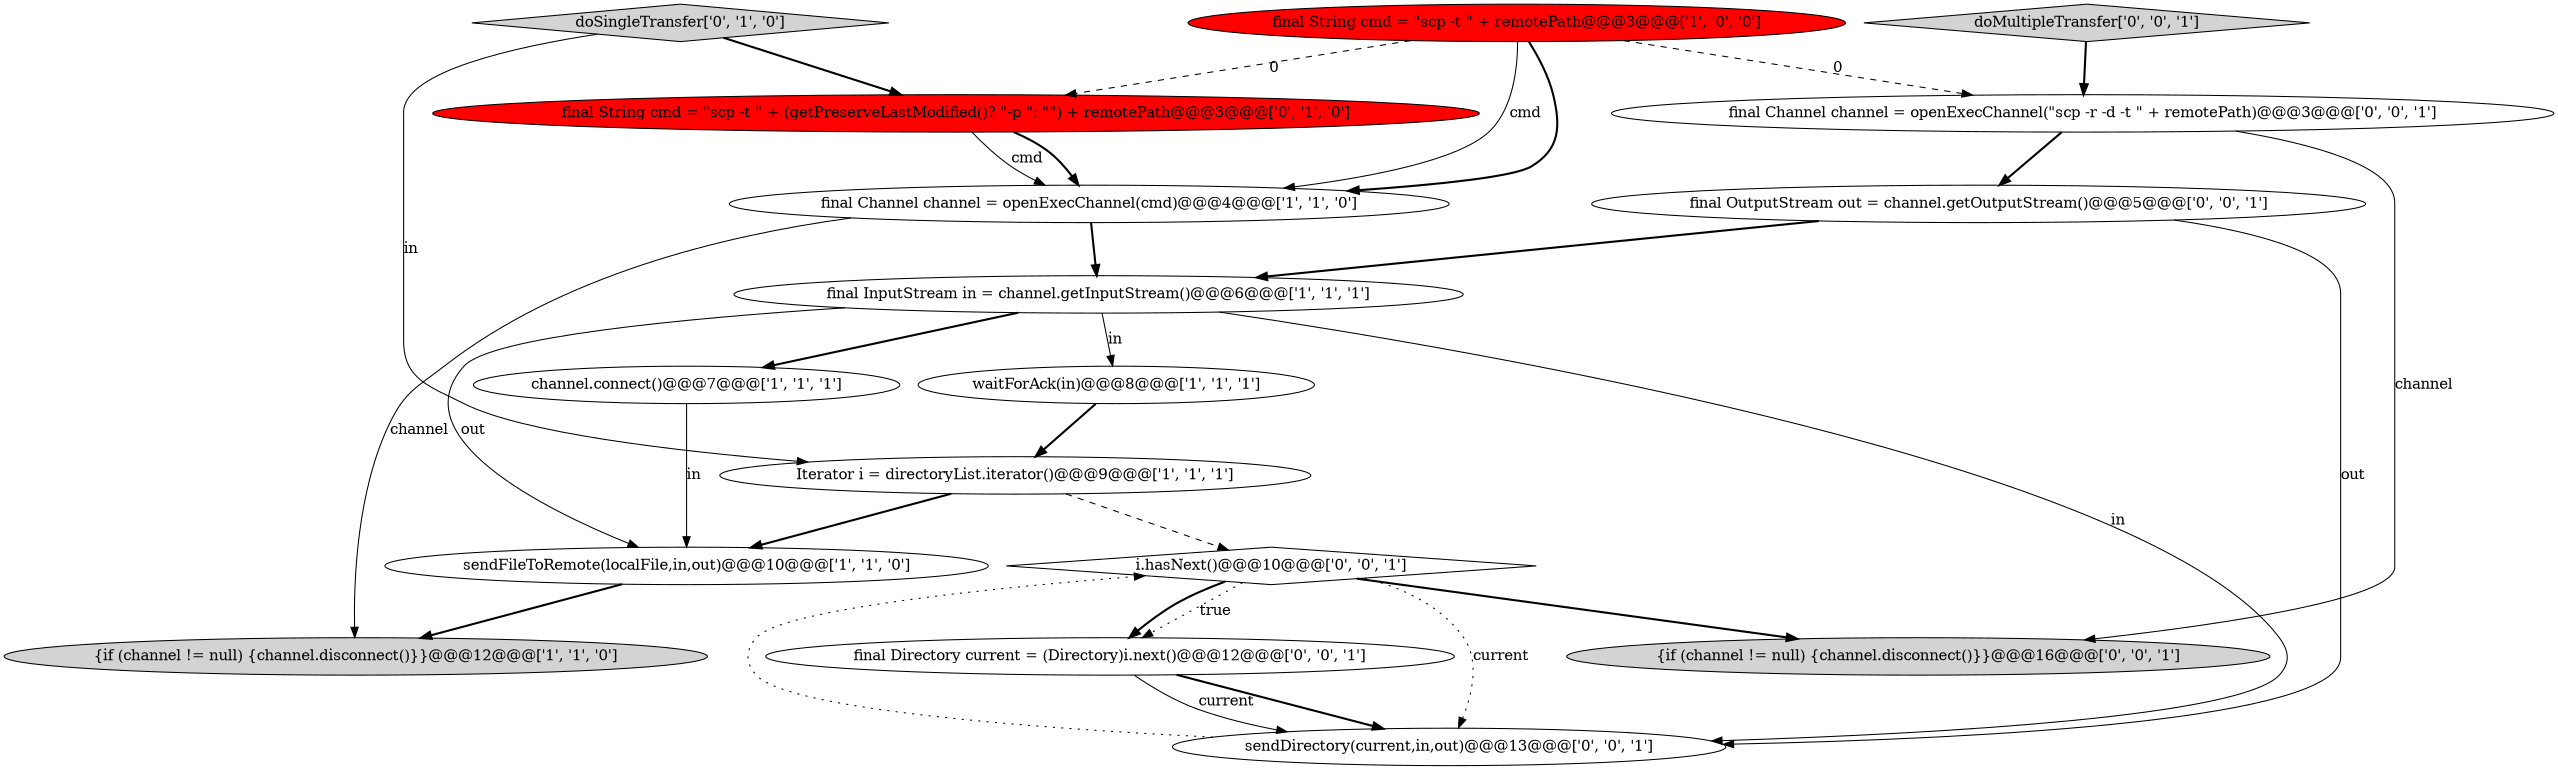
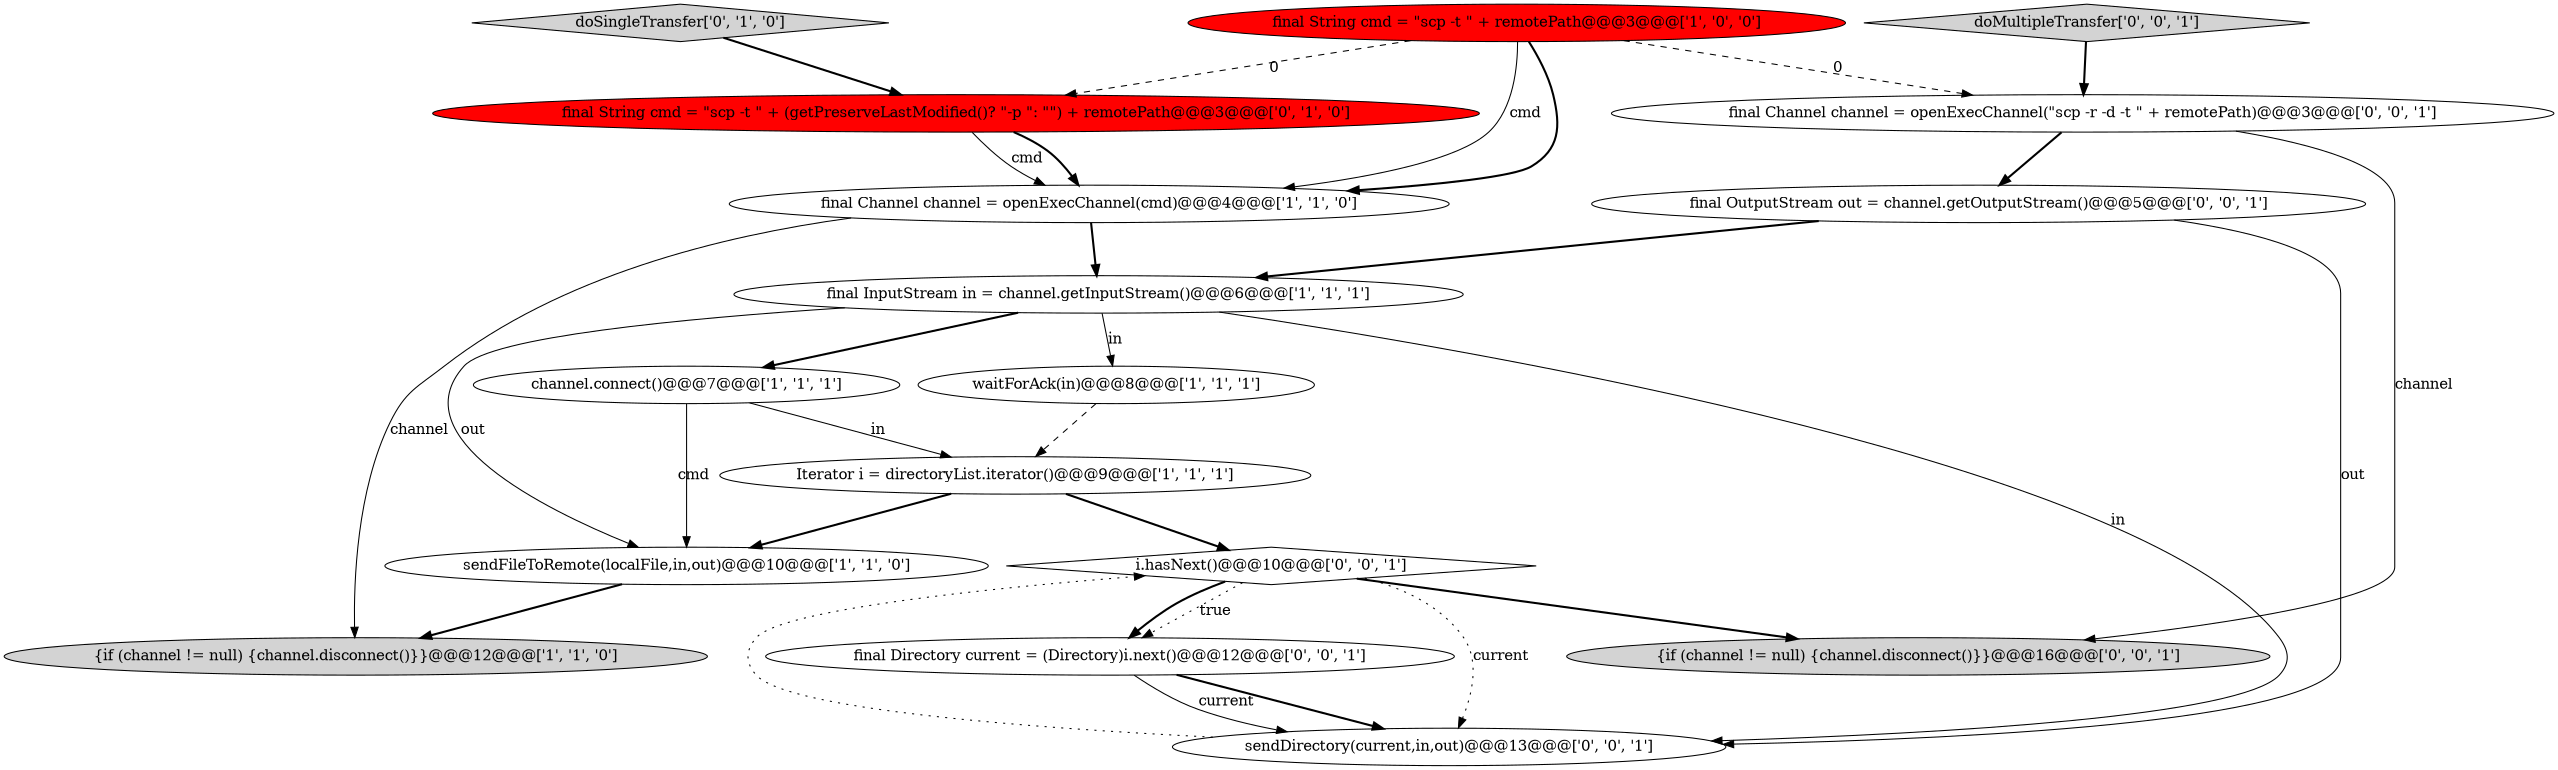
edge "doSingleTransfer['0', '1', '0']" -> "Iterator i = directoryList.iterator()@@@9@@@['1', '1', '1']": now "channel.connect()@@@7@@@['1', '1', '1']" -> "Iterator i = directoryList.iterator()@@@9@@@['1', '1', '1']"
edge "waitForAck(in)@@@8@@@['1', '1', '1']" -> "Iterator i = directoryList.iterator()@@@9@@@['1', '1', '1']": style bold -> dashed
edge "channel.connect()@@@7@@@['1', '1', '1']" -> "sendFileToRemote(localFile,in,out)@@@10@@@['1', '1', '0']": label "in" -> "cmd"
edge "Iterator i = directoryList.iterator()@@@9@@@['1', '1', '1']" -> "i.hasNext()@@@10@@@['0', '0', '1']": style dashed -> bold
